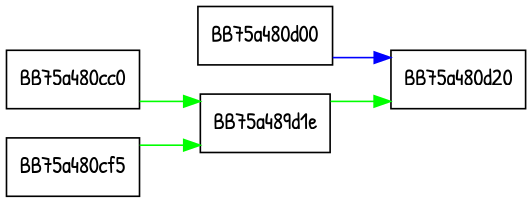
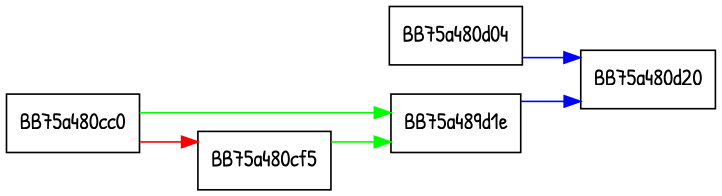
node "BB75a480d00": label "BB75a480d00" -> "BB75a480d04"
edge "BB75a489d1e" -> "BB75a480d20": color green -> blue
edge "BB75a480cc0" -> "BB75a480cf5": added
